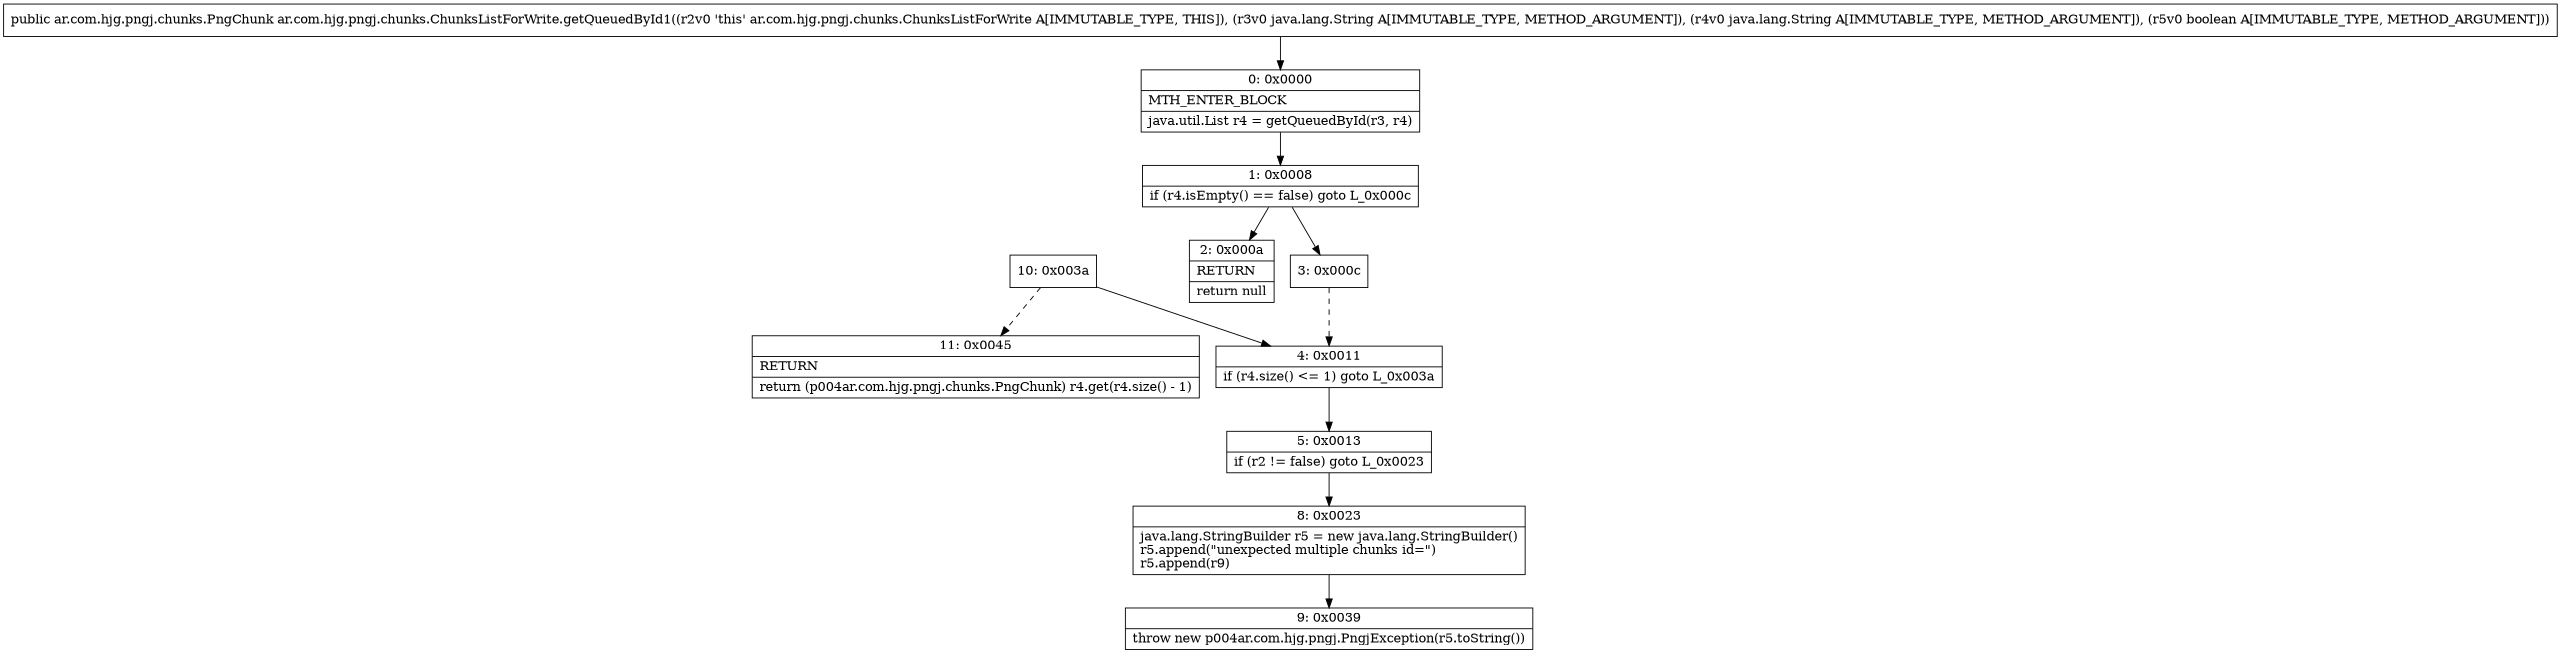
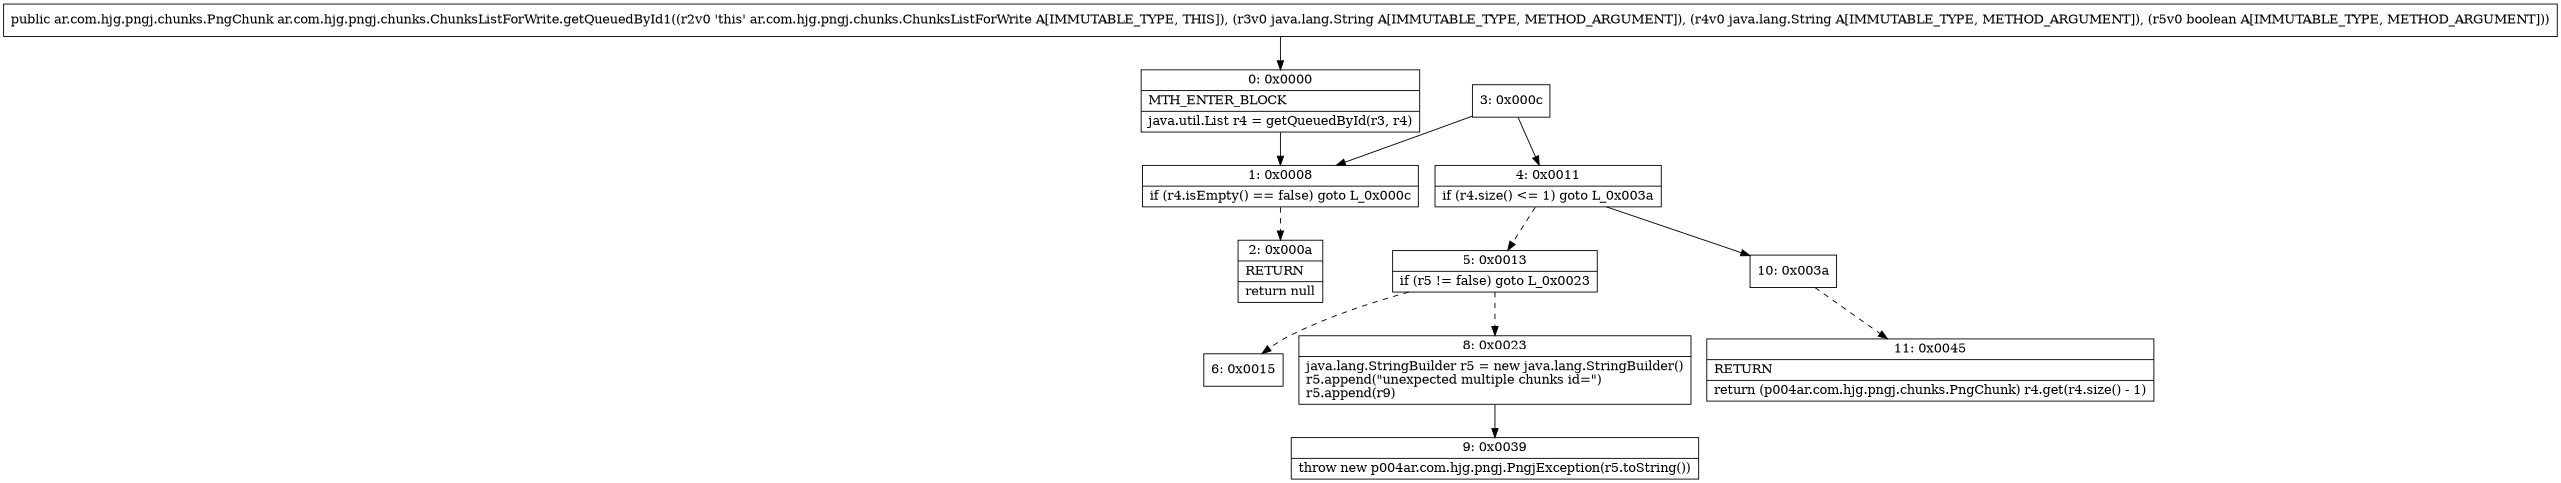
edge "1: 0x0008" -> "2: 0x000a": style solid -> dashed
edge "1: 0x0008" -> "3: 0x000c": reversed
edge "3: 0x000c" -> "4: 0x0011": style dashed -> solid
edge "10: 0x003a" -> "4: 0x0011": reversed
node "6: 0x0015": added
edge "4: 0x0011" -> "5: 0x0013": style solid -> dashed
node "5: 0x0013": text "if (r2 != false) goto L_0x0023" -> "if (r5 != false) goto L_0x0023"
edge "5: 0x0013" -> "8: 0x0023": style solid -> dashed
